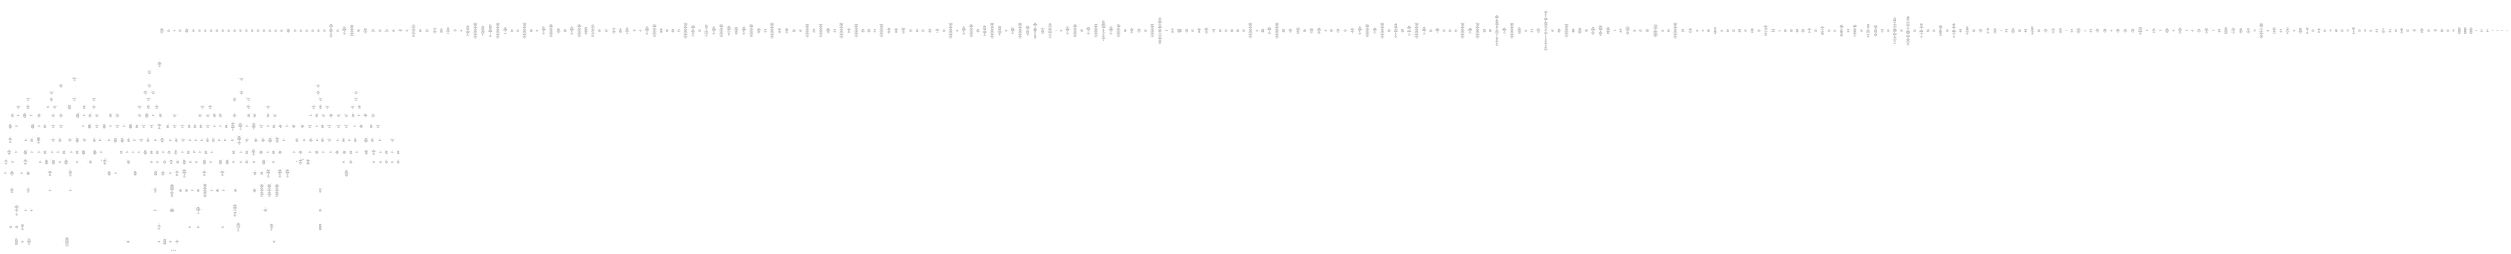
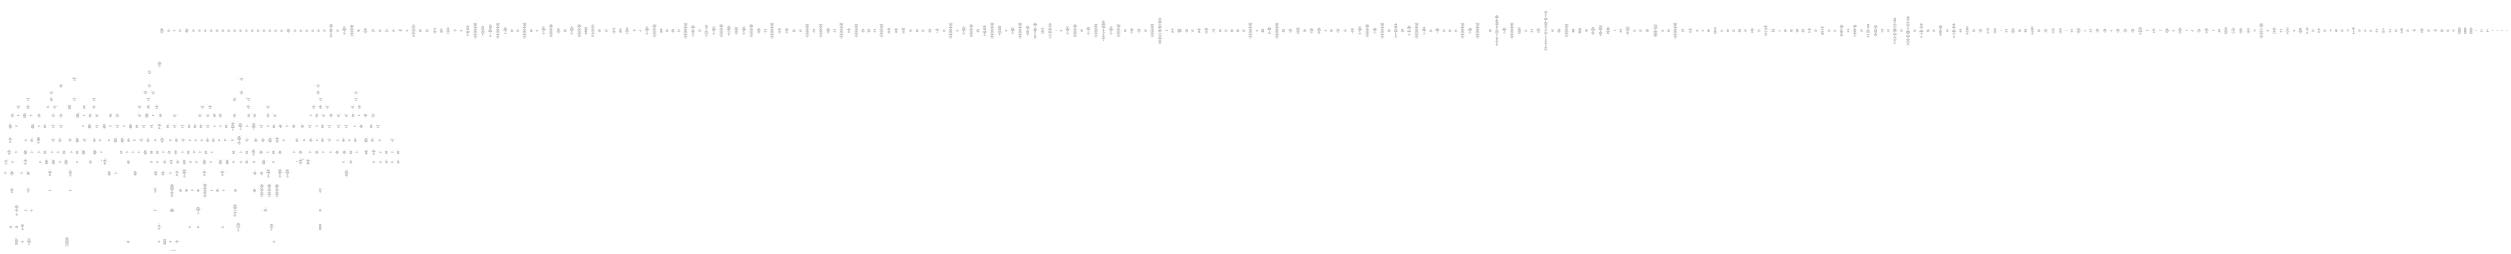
node "# 0x20e7 JUMPDEST PUSHX Data PUSHX Data PUSHX Data JUMP": removed
